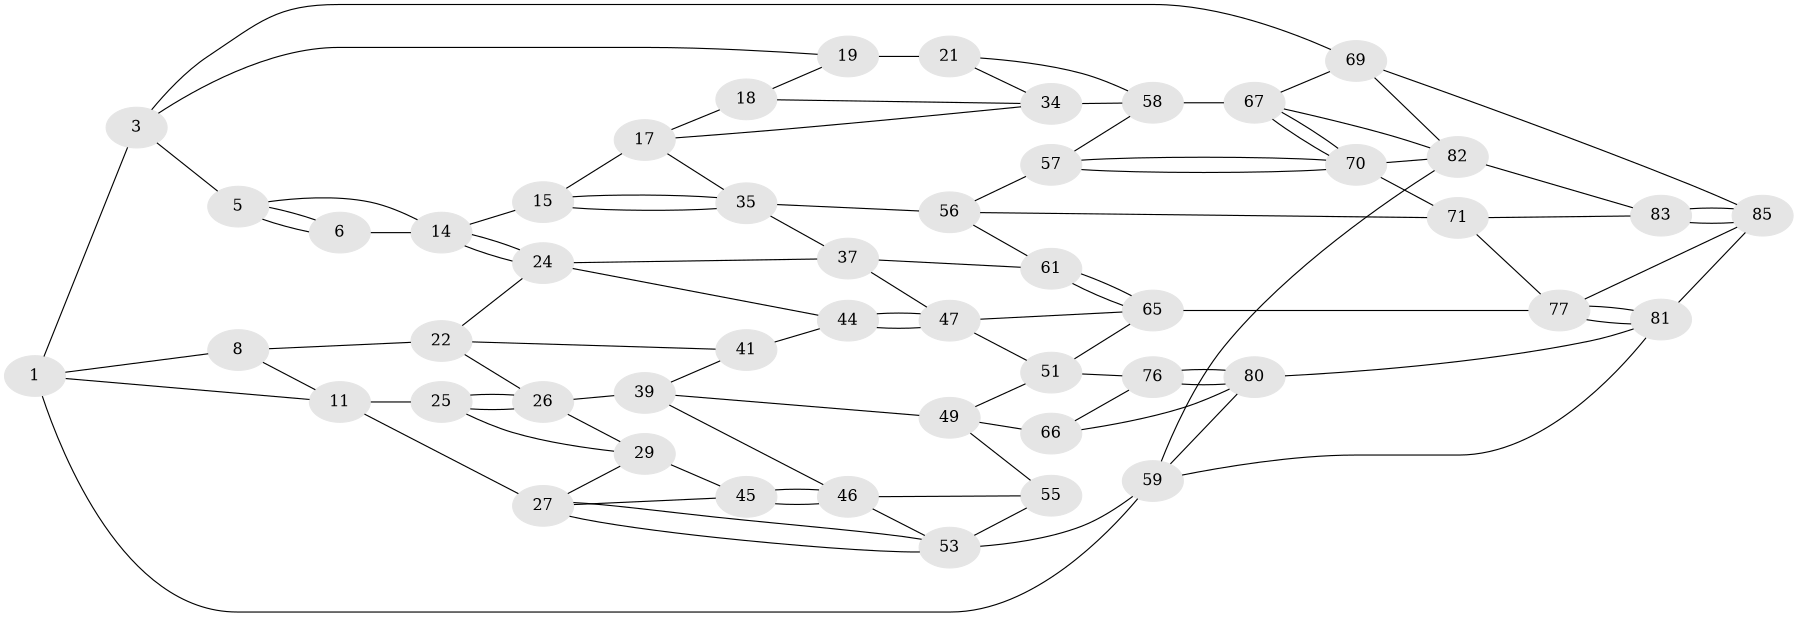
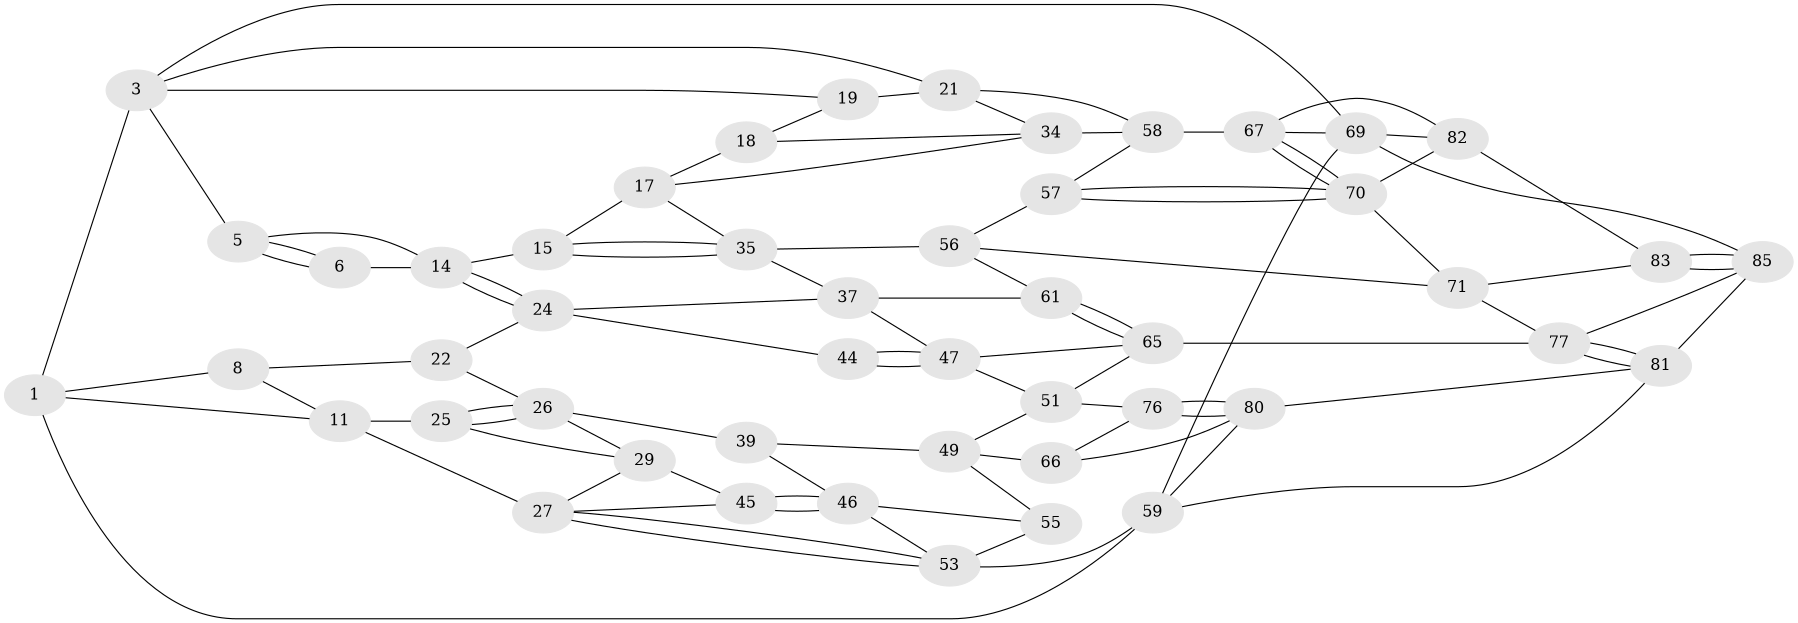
edge "3" -- "21": added
edge "82" -- "59": now "69" -- "59"
node "41": removed
